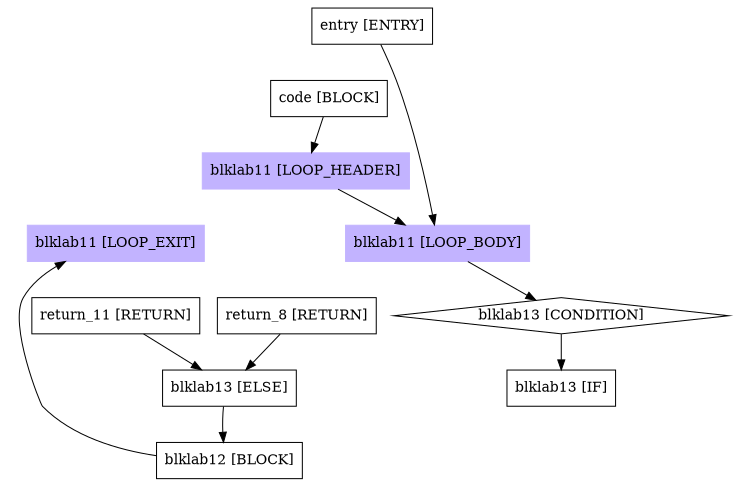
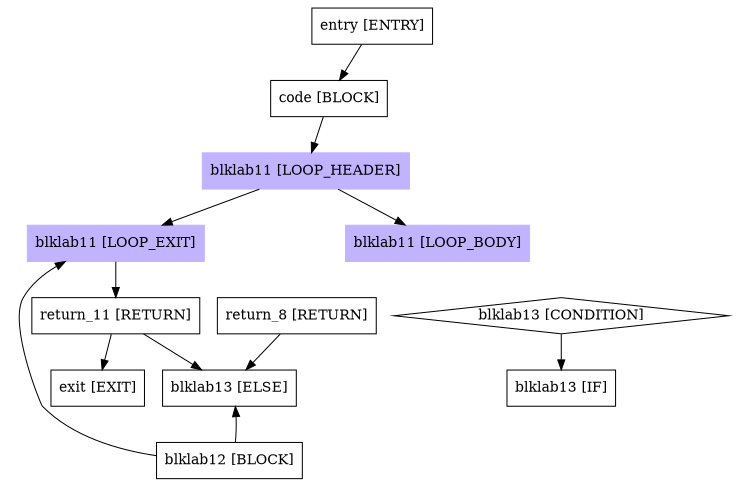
edge "entry [ENTRY]" -> "blklab11 [LOOP_BODY]": now "entry [ENTRY]" -> "code [BLOCK]"
edge "blklab11 [LOOP_HEADER]" -> "blklab11 [LOOP_EXIT]": added
edge "blklab11 [LOOP_EXIT]" -> "return_11 [RETURN]": added
edge "blklab11 [LOOP_BODY]" -> "blklab13 [CONDITION]": removed
node "exit [EXIT]": added
edge "blklab13 [ELSE]" -> "blklab12 [BLOCK]": reversed
